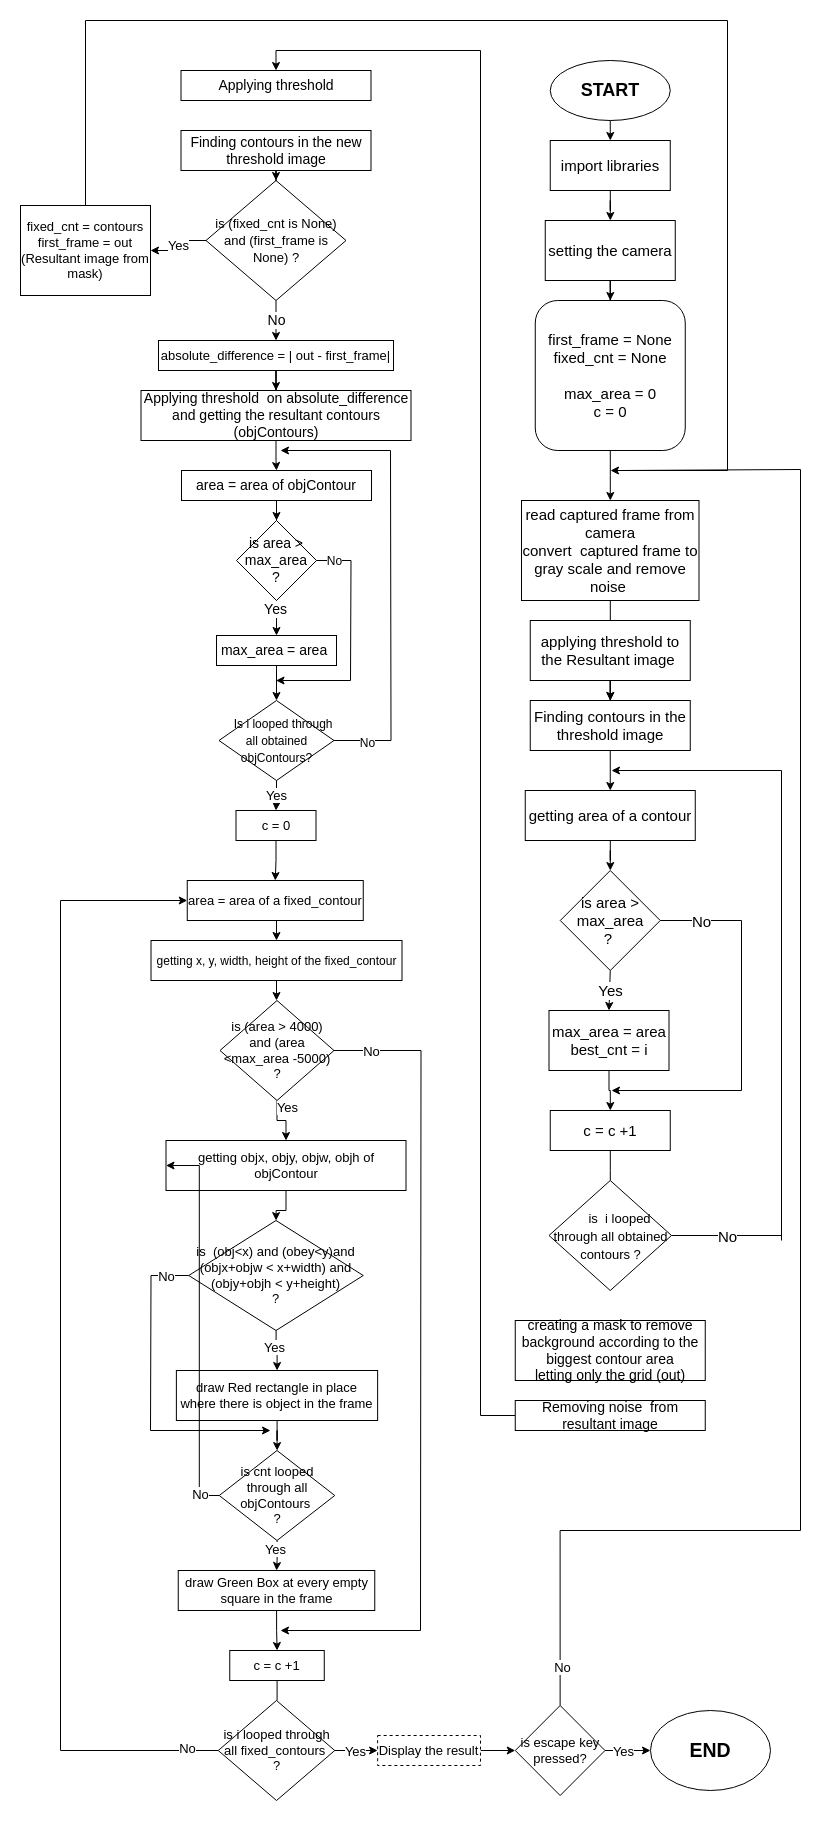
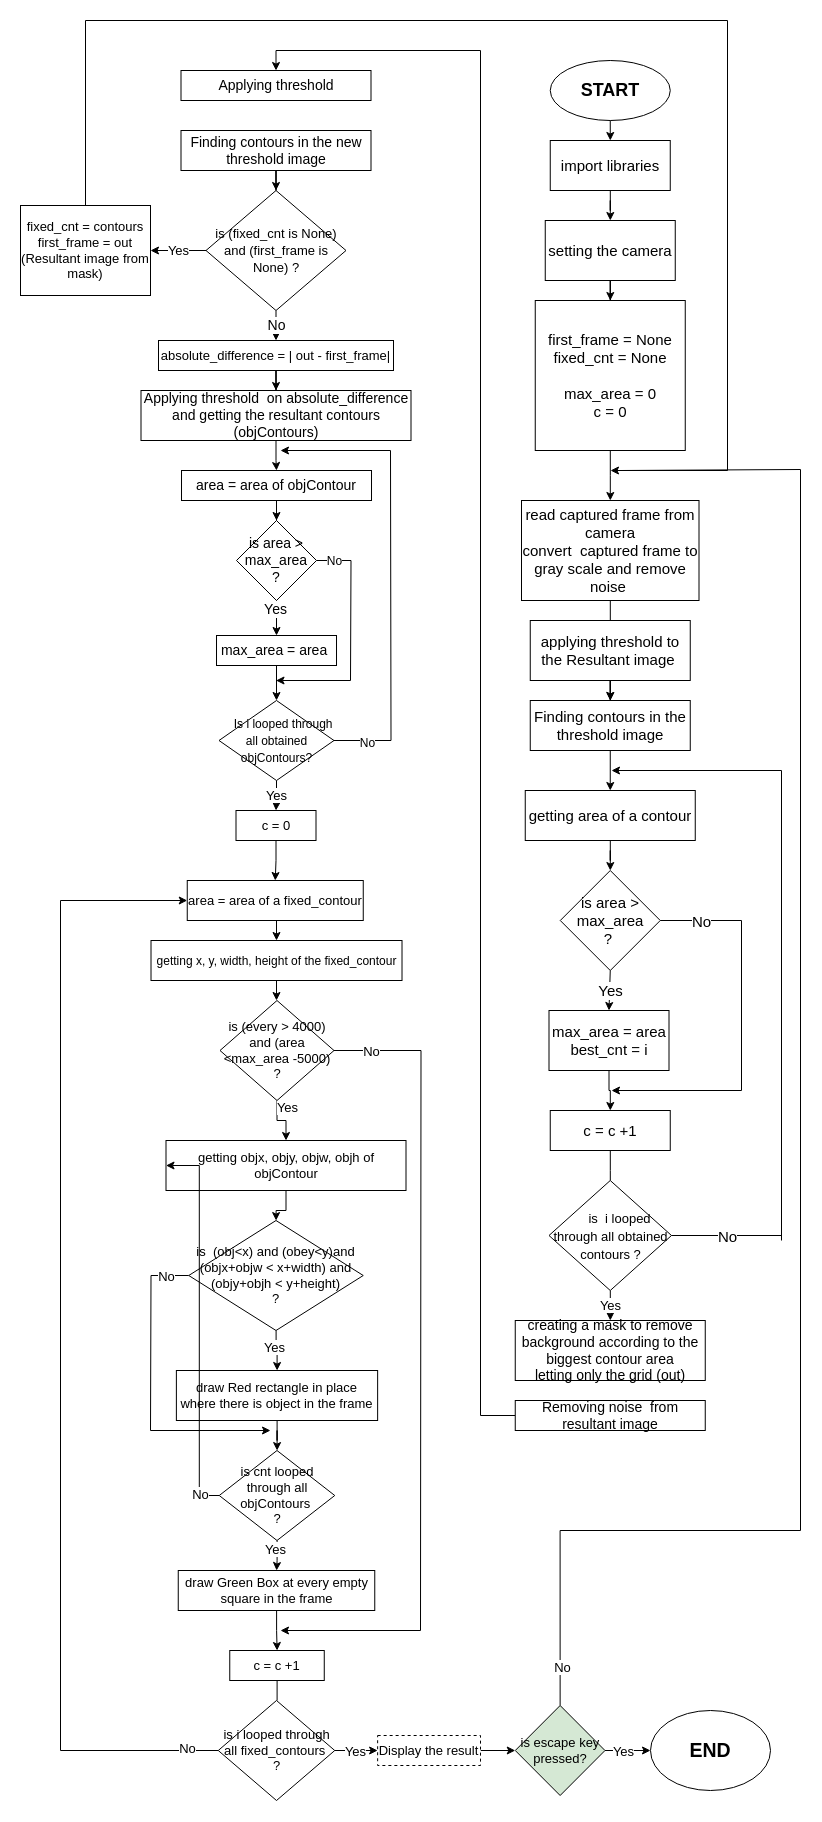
node "is (fixed_cnt is None) and (first_frame is None) ?": moved (276, 241) -> (276, 251)
node "first_frame = None fixed_cnt = None max_area = 0 c = 0": shape rounded rectangle -> rectangle
node "is (area > 4000) and (area <max_area -5000) ?": label "is (area > 4000) and (area <max_area -5000) ?" -> "is (every > 4000) and (area <max_area -5000) ?"
edge "is i looped through all obtained contours ?" -> "creating a mask to remove background according to the biggest contour area letting only the grid (out)": added, label "Yes"
node "is escape key pressed?": fillcolor #ffffff -> #d5e8d4
